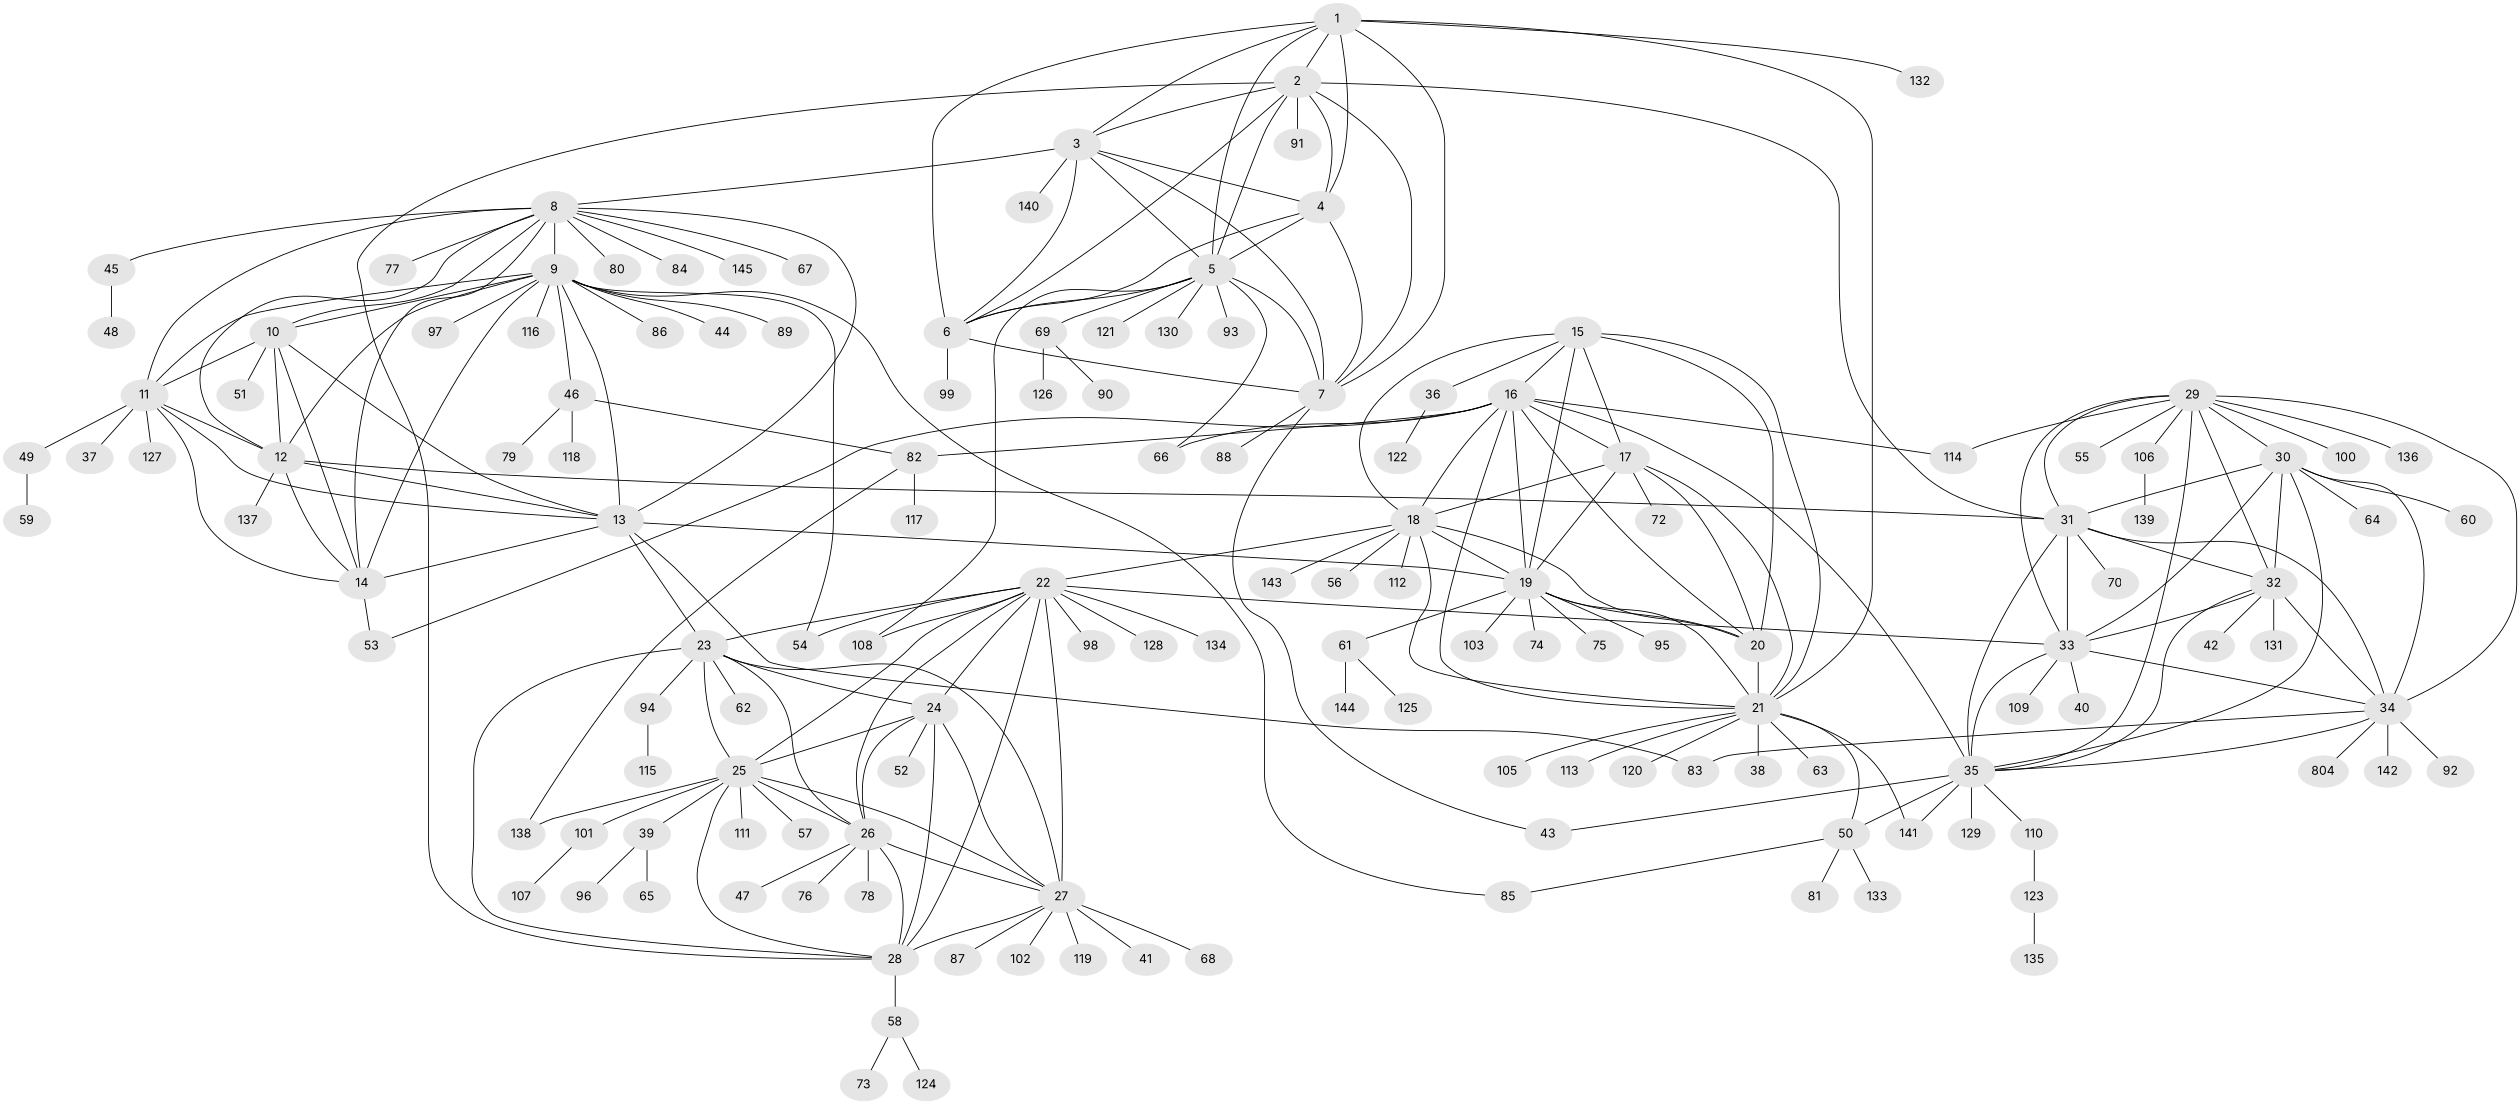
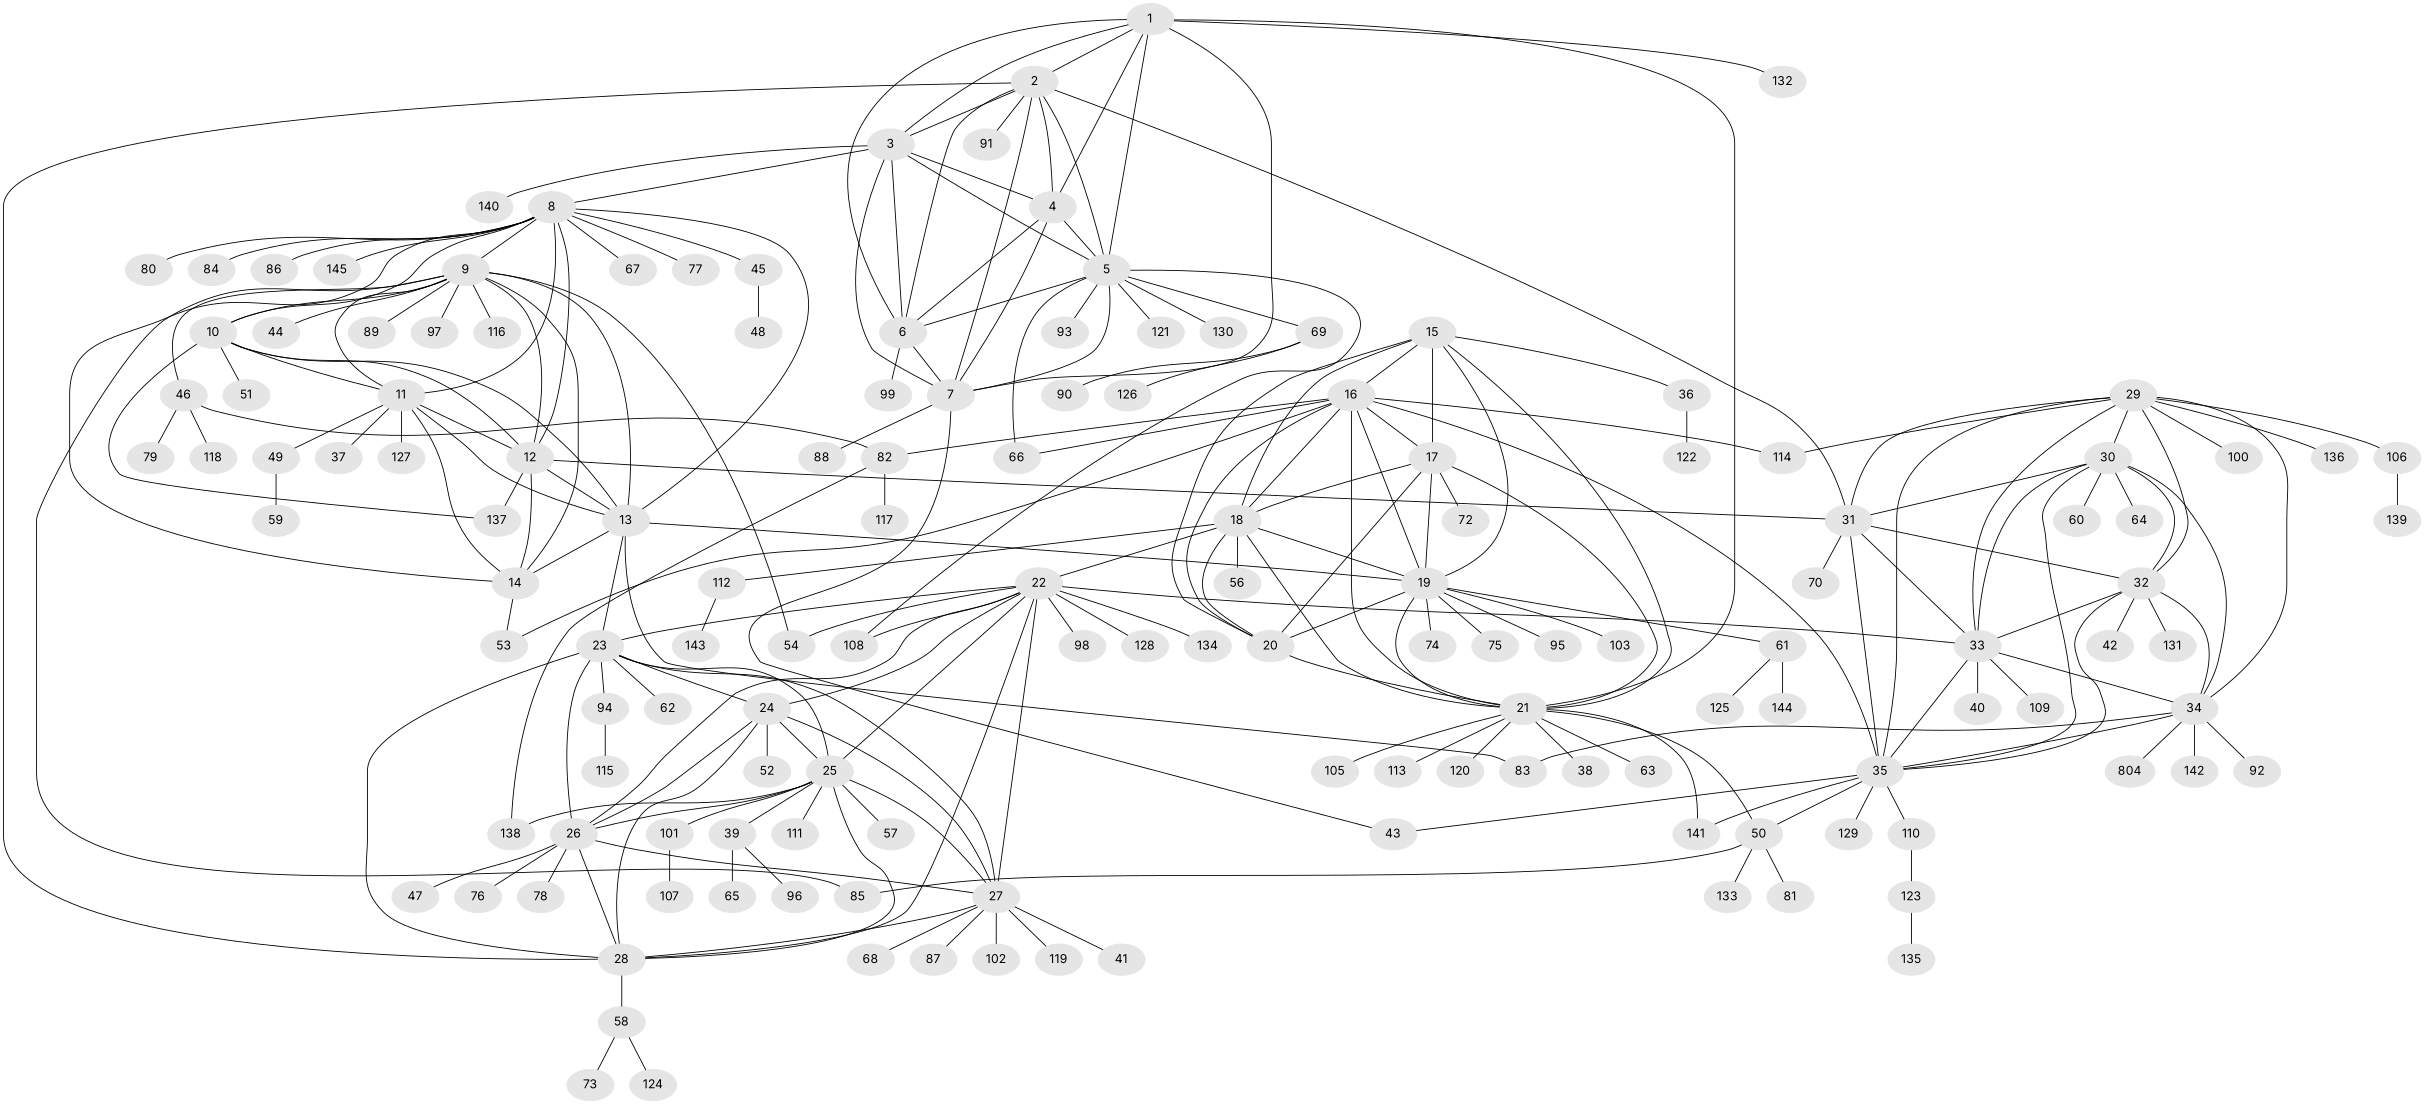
edge "9" -- "86": now "8" -- "86"
edge "10" -- "14": now "10" -- "137"
node "55": removed
edge "18" -- "143": now "112" -- "143"
edge "31" -- "34": removed
